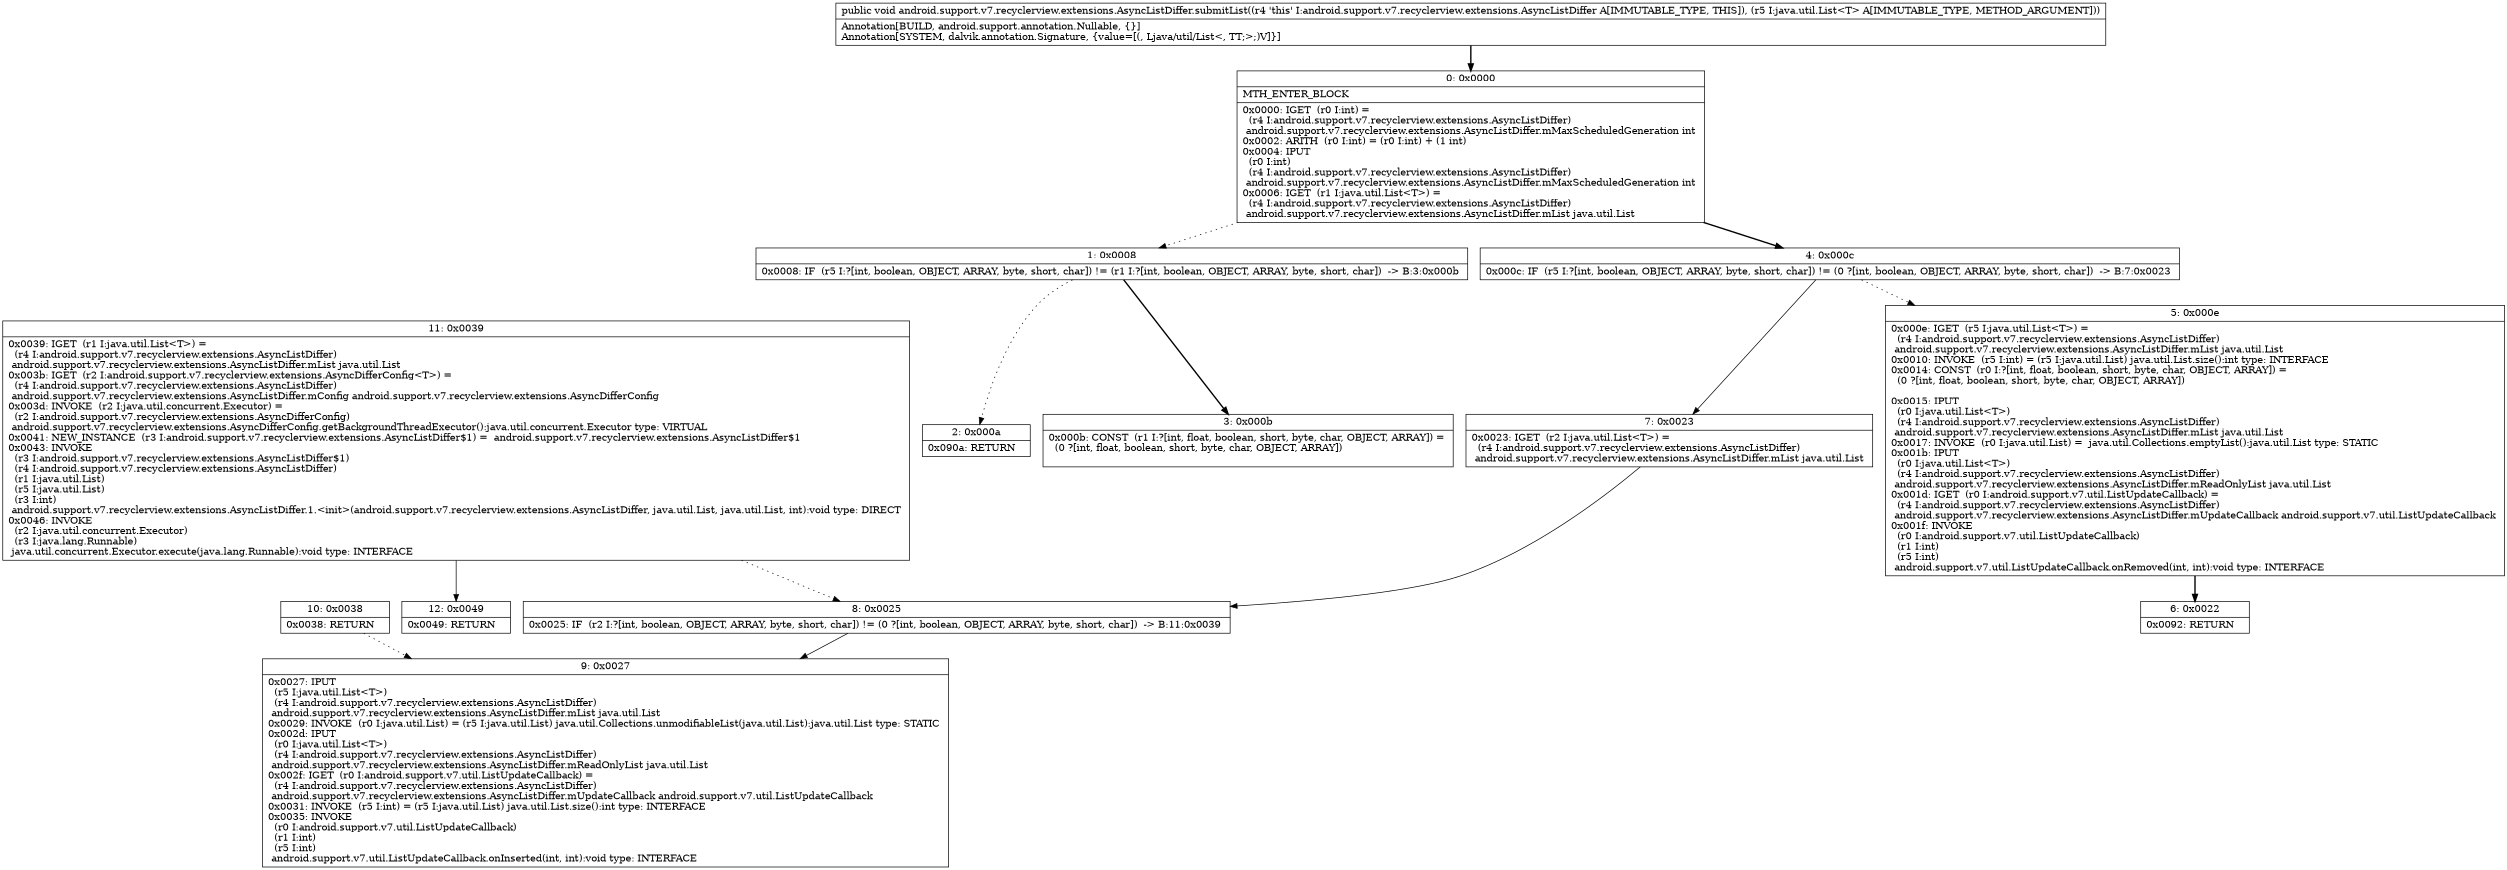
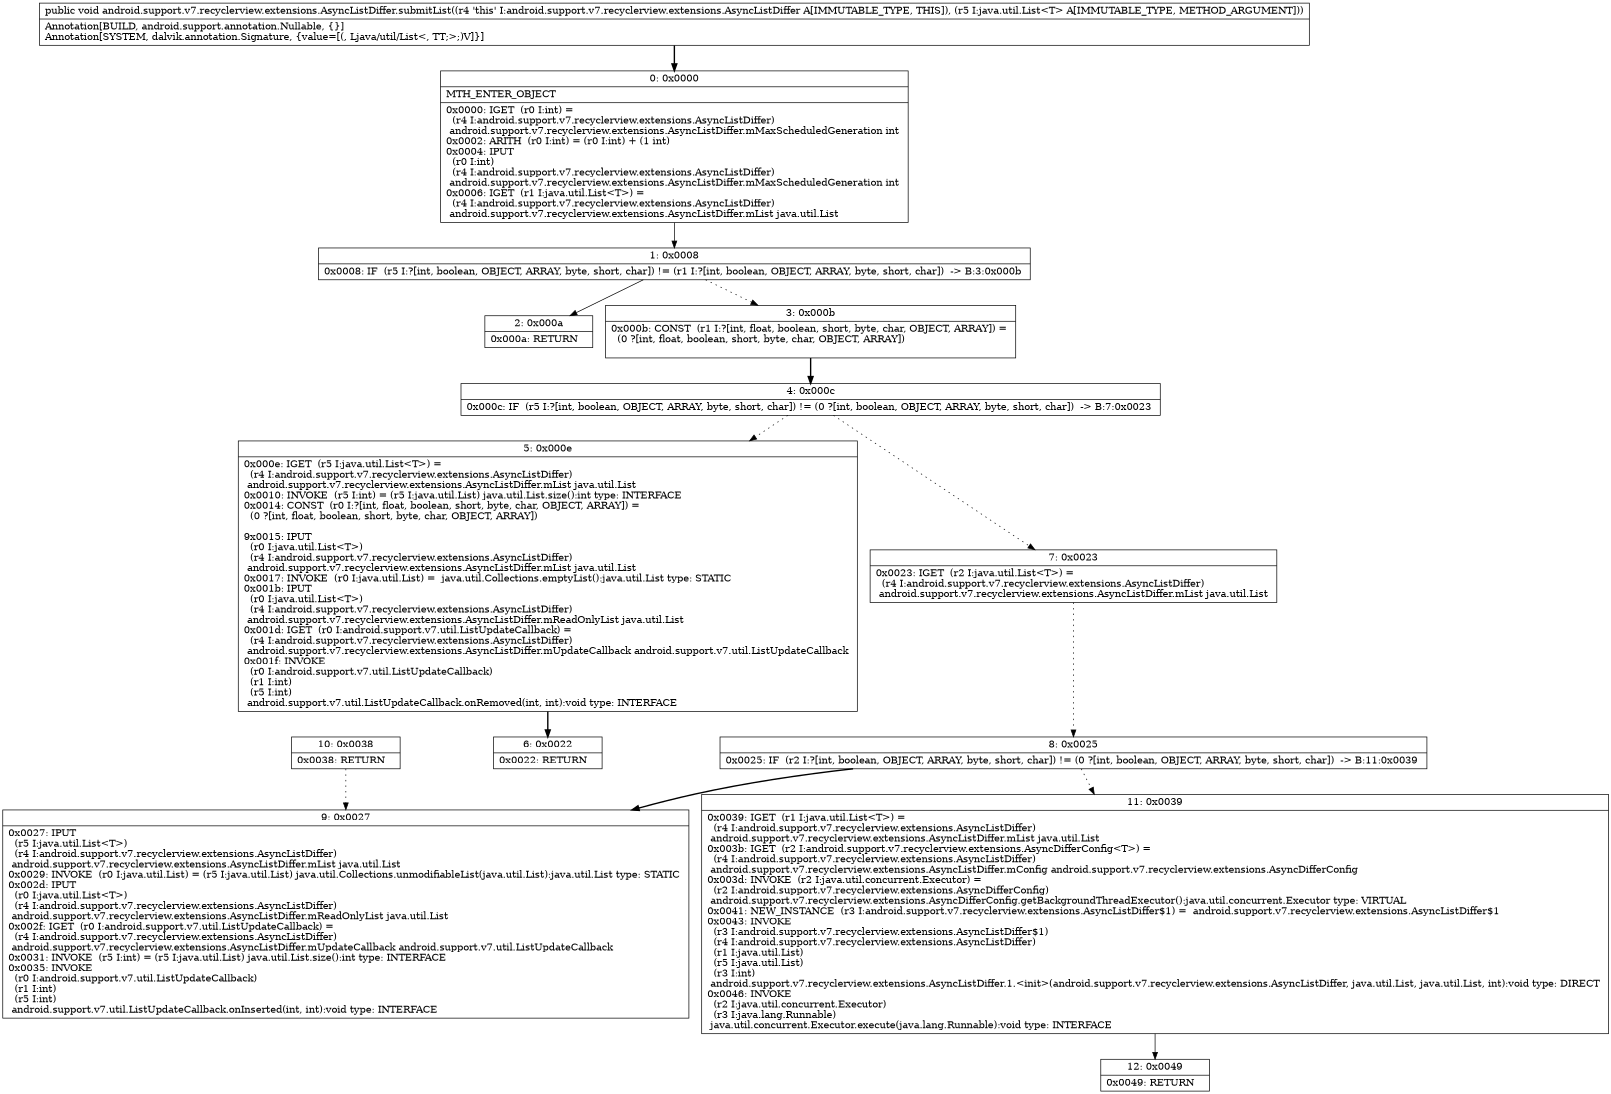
node "0: 0x0000": text "MTH_ENTER_BLOCK" -> "MTH_ENTER_OBJECT"
edge "0: 0x0000" -> "1: 0x0008": style dotted -> solid
edge "0: 0x0000" -> "4: 0x000c": now "3: 0x000b" -> "4: 0x000c"
edge "1: 0x0008" -> "2: 0x000a": style dotted -> solid
edge "1: 0x0008" -> "3: 0x000b": style bold -> dotted
edge "4: 0x000c" -> "7: 0x0023": style solid -> dotted
node "5: 0x000e": text "0x0015: IPUT" -> "9x0015: IPUT"
node "2: 0x000a": text "0x090a: RETURN" -> "0x000a: RETURN"
edge "7: 0x0023" -> "8: 0x0025": style solid -> dotted
edge "11: 0x0039" -> "8: 0x0025": reversed
node "6: 0x0022": text "0x0092: RETURN" -> "0x0022: RETURN"
edge "8: 0x0025" -> "9: 0x0027": style solid -> bold
